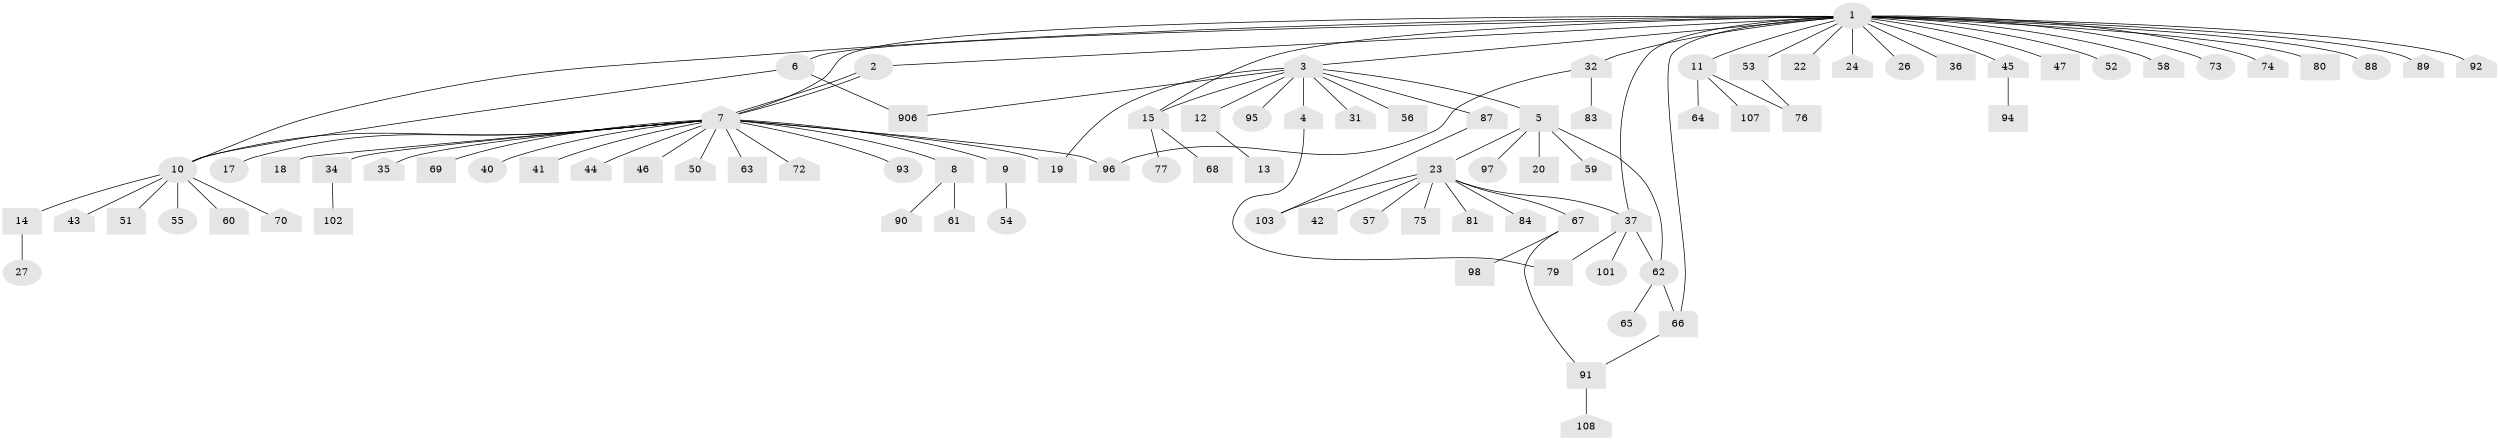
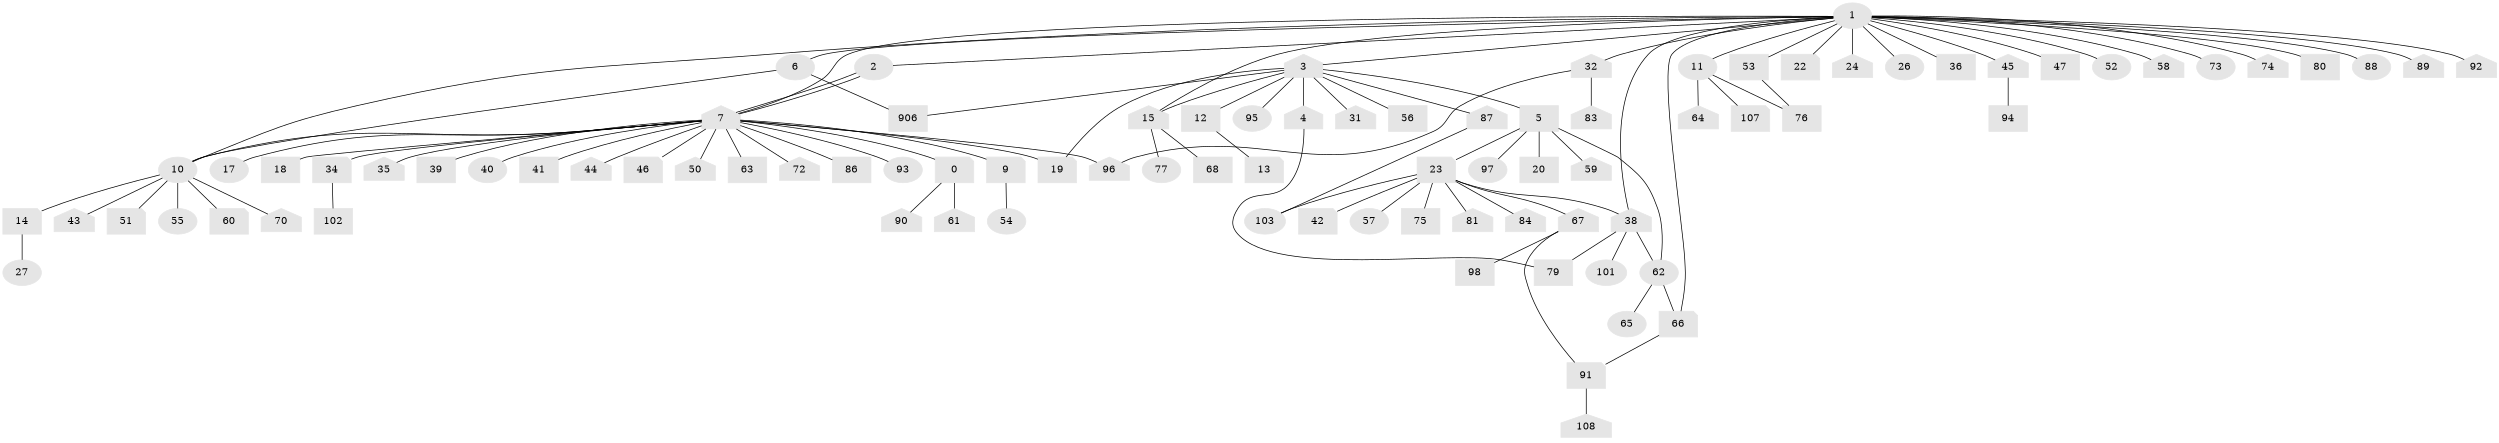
node "69": label "69" -> "39"
node "86": added
node "8": label "8" -> "0"
node "37": label "37" -> "38"
